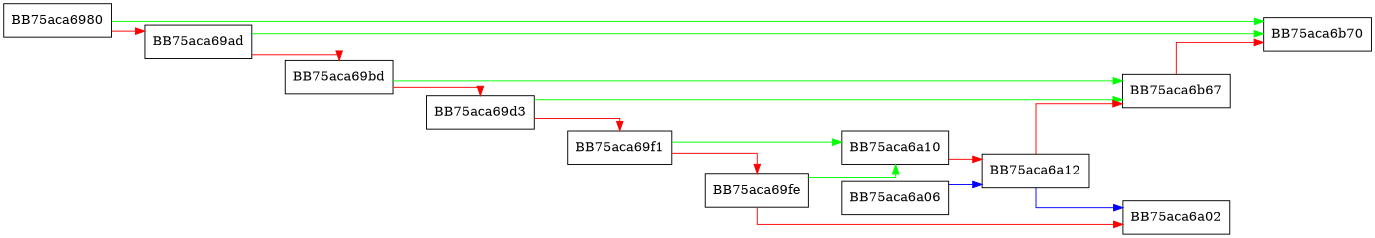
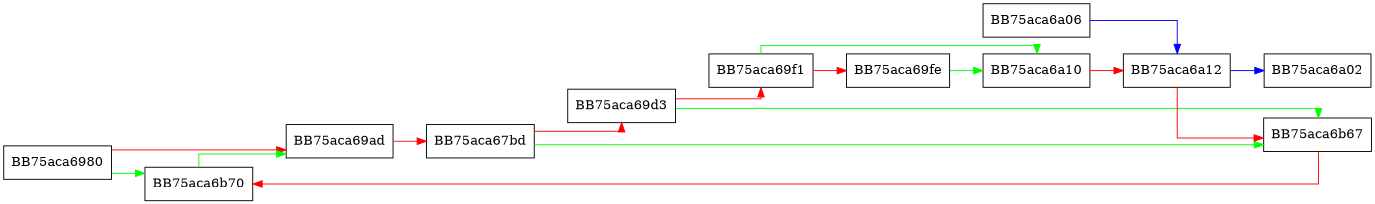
edge "BB75aca69ad" -> "BB75aca6b70": reversed
node "BB75aca69bd": label "BB75aca69bd" -> "BB75aca67bd"
edge "BB75aca69fe" -> "BB75aca6a02": removed
